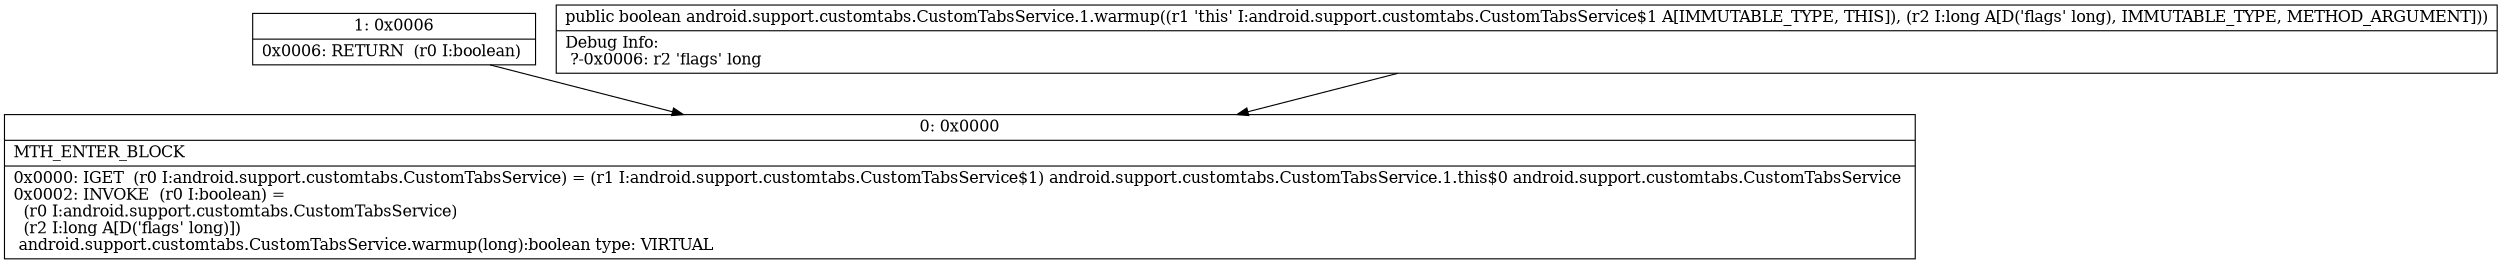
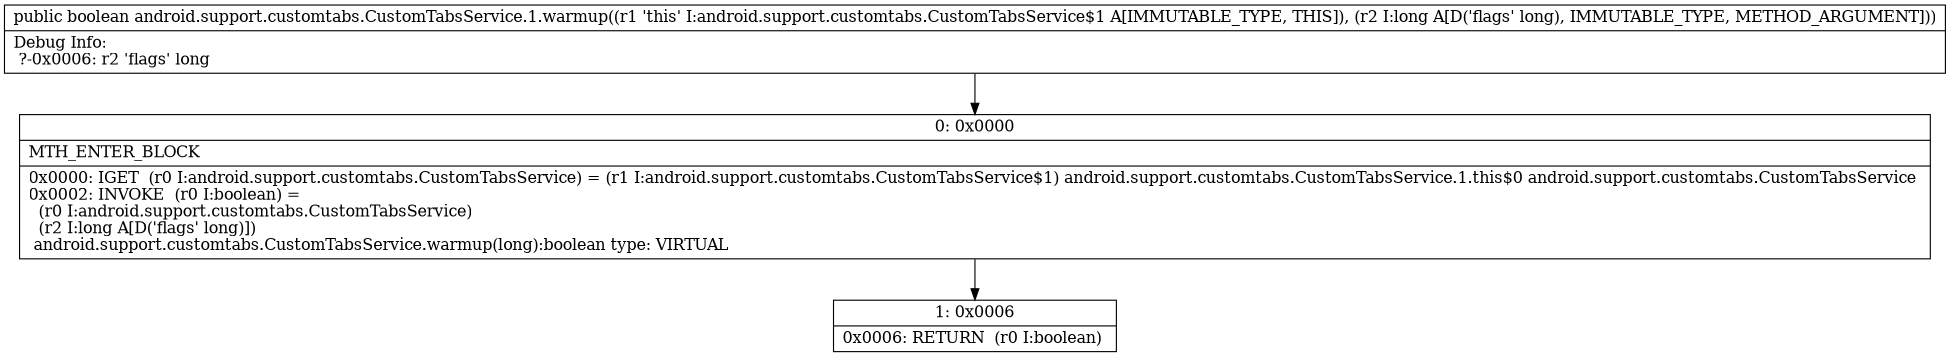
edge "1: 0x0006" -> "0: 0x0000": reversed
